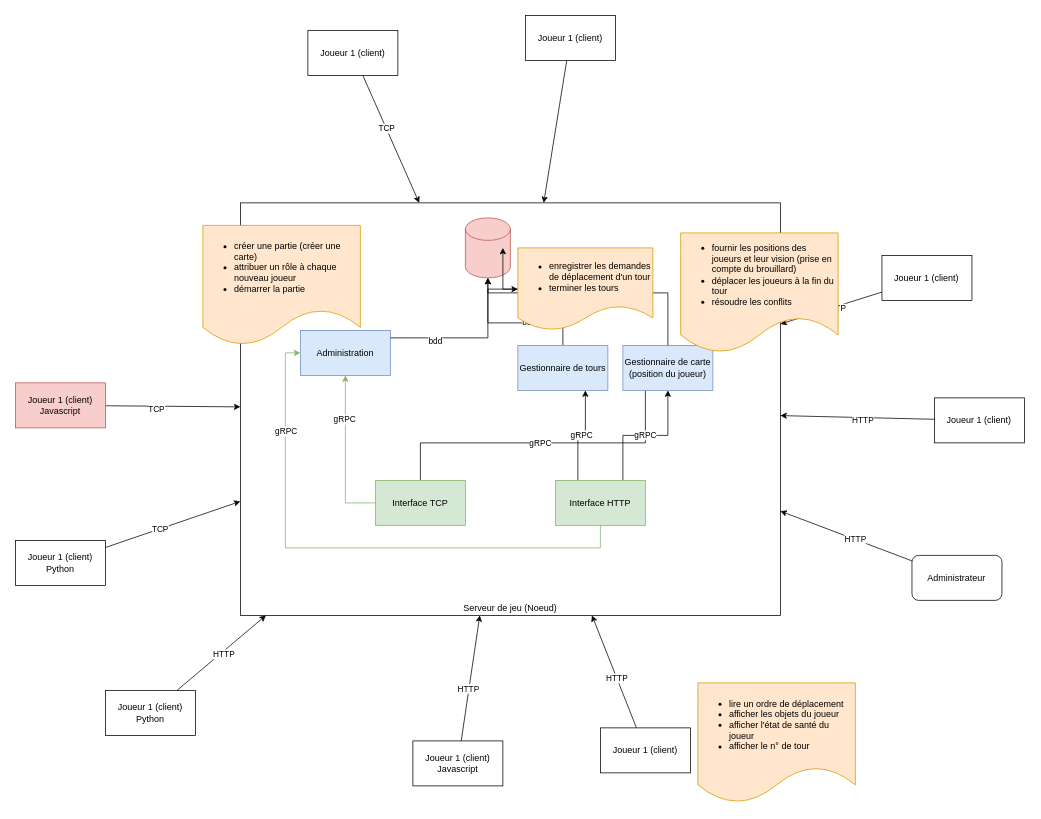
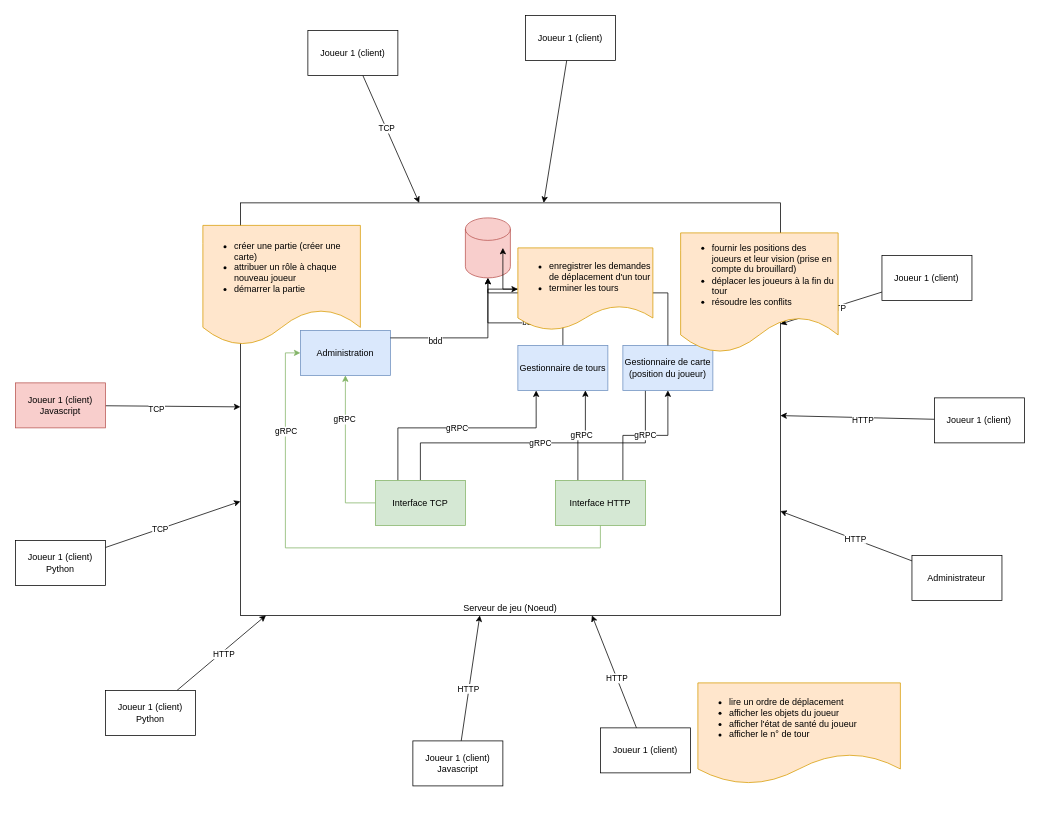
edge "Interface TCP" -> "Gestionnaire de tours": added, label "gRPC"
node "Administrateur": shape rounded rectangle -> rectangle
node "lire un ordre de déplacement afficher les objets du joueur afficher l'état de santé du joueur afficher le n° de tour": size 158x120 -> 203x101
